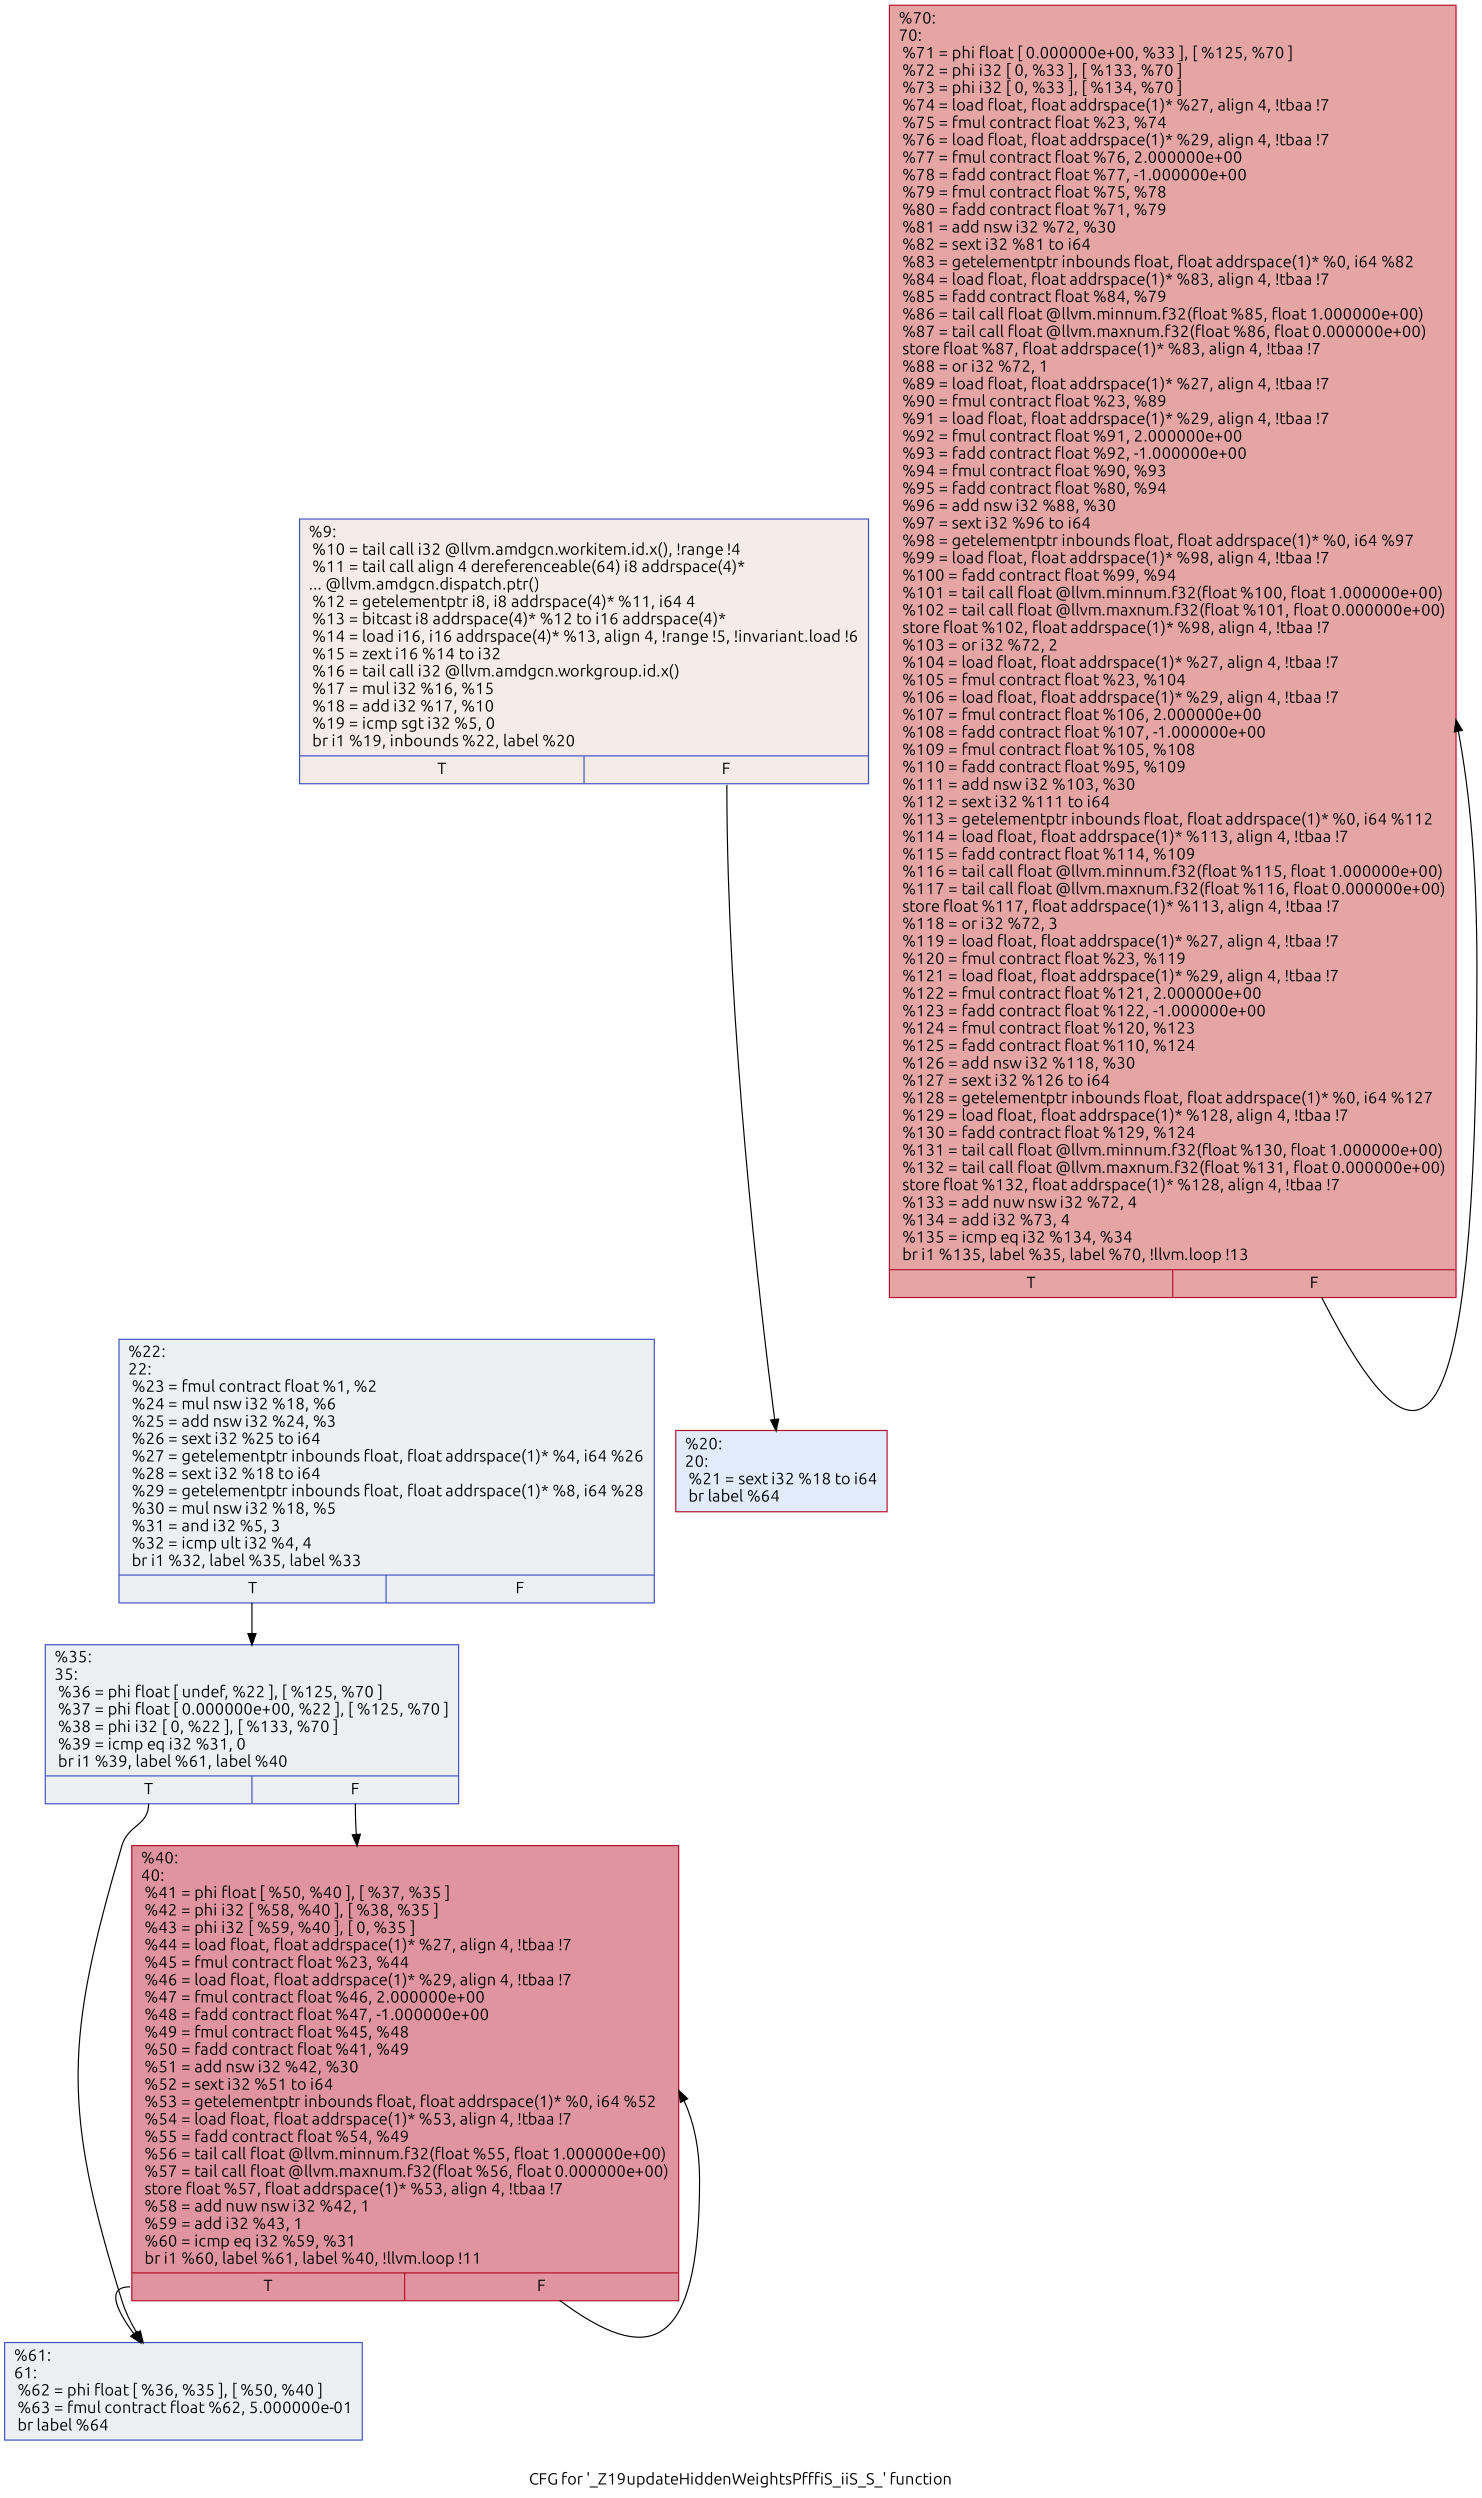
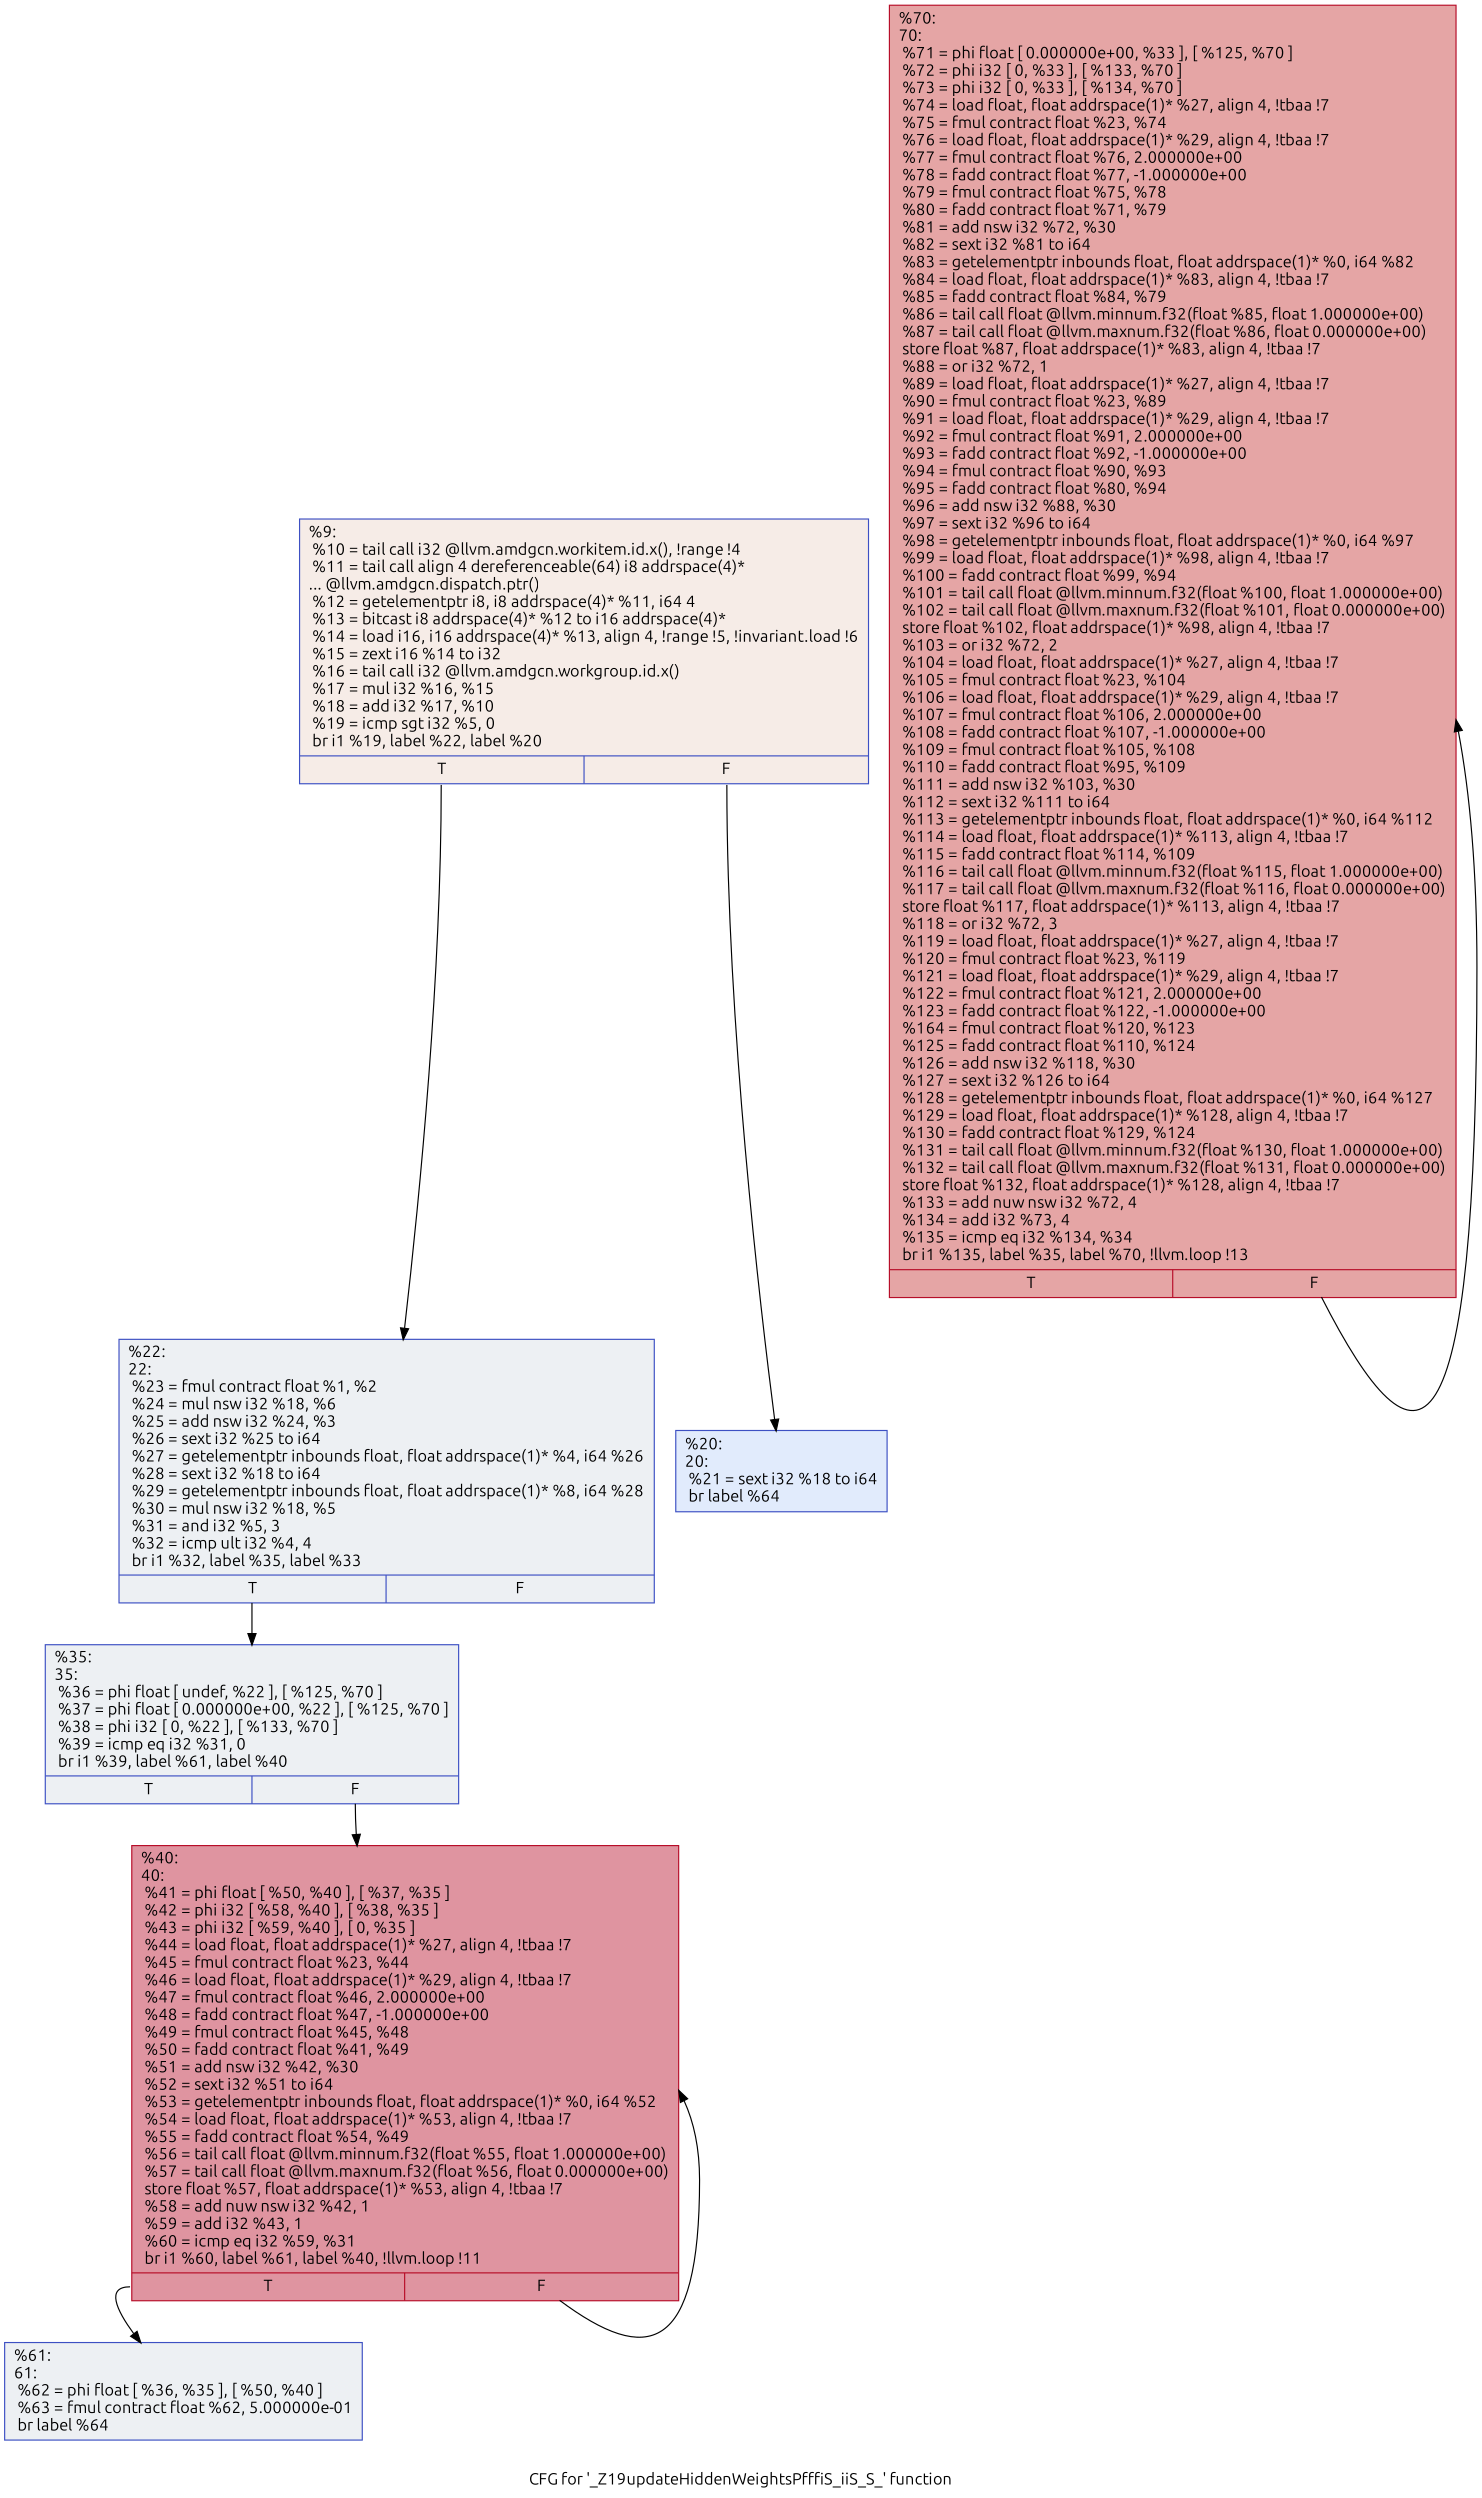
node "%9:": text "br i1 %19, inbounds %22, label %20" -> "br i1 %19, label %22, label %20"
node "%70:": text "%124 = fmul contract float %120, %123" -> "%164 = fmul contract float %120, %123"
edge "%9:" -> "%22:": added
node "%20:": color #b70d28ff -> #3d50c3ff
edge "%35:" -> "%61:": removed
